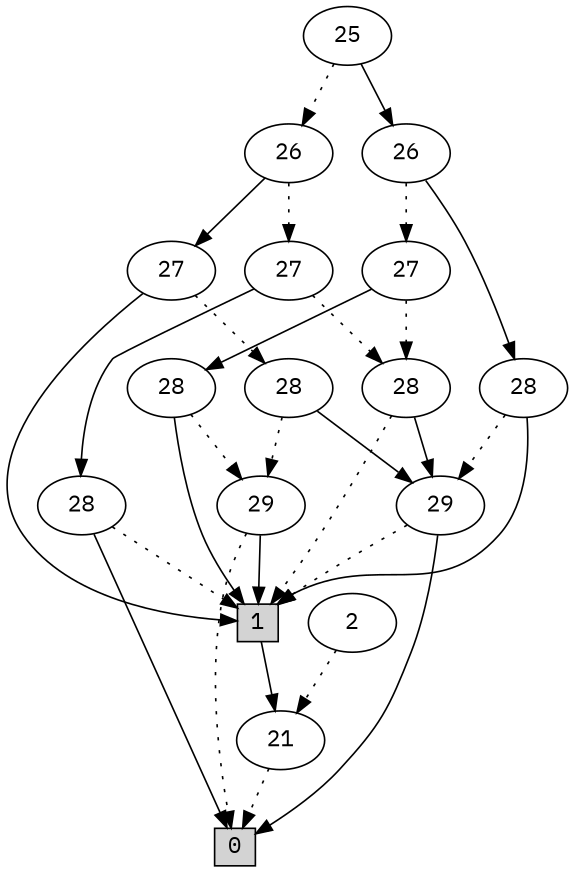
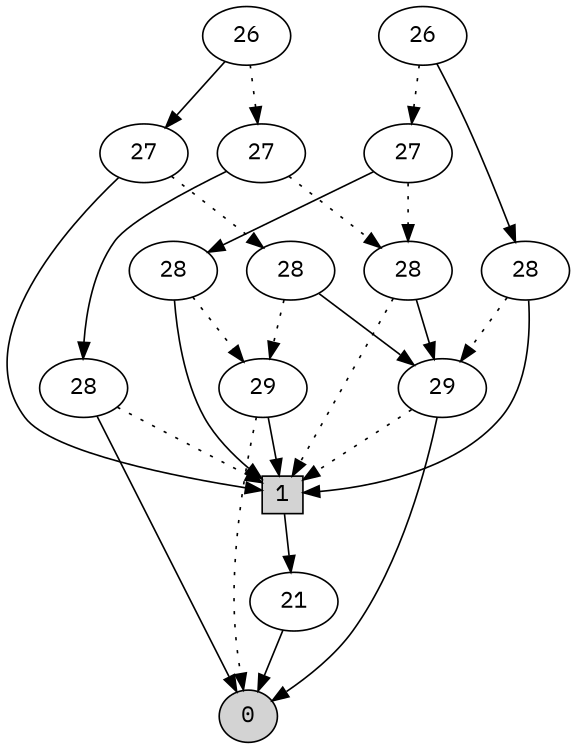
node "25": removed
node "2": removed
edge "21" -> "0": style dotted -> filled
node "0": shape box -> ellipse
